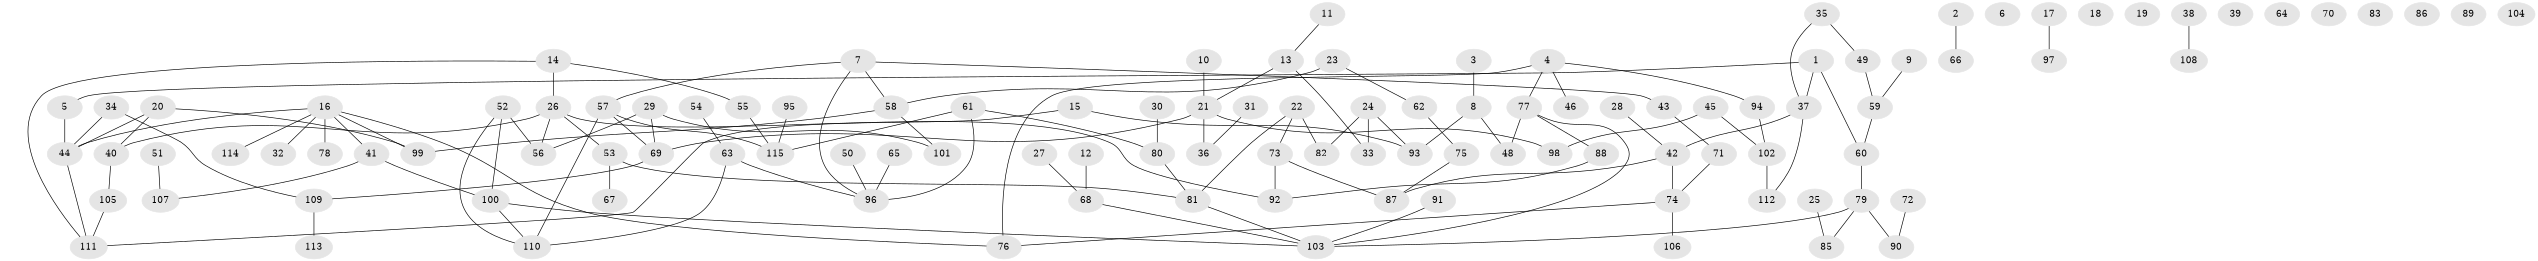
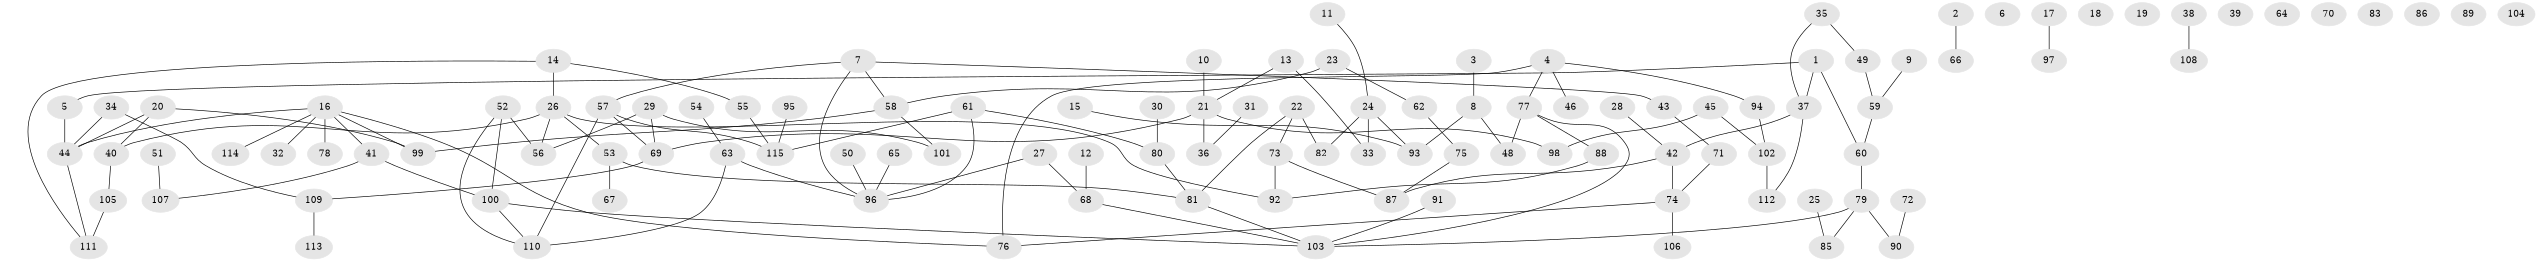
edge "11" -- "13": now "11" -- "24"
edge "27" -- "96": added
edge "15" -- "111": removed
